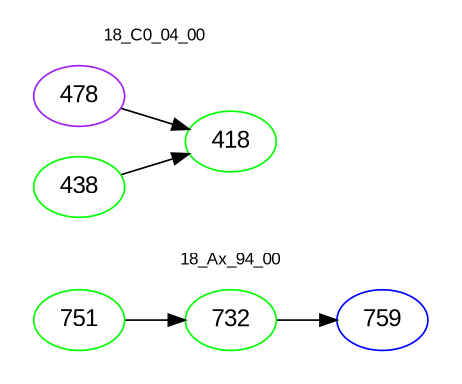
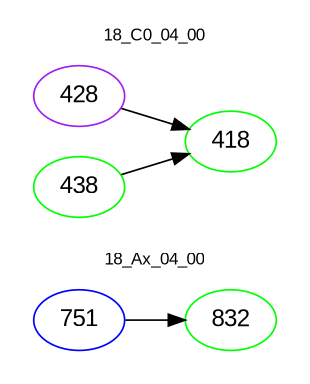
node "478": label "478" -> "428"
cluster "18_Ax_94_00": label "18_Ax_94_00" -> "18_Ax_04_00"
node "751": color green -> blue
node "732": label "732" -> "832"
node "759": removed
